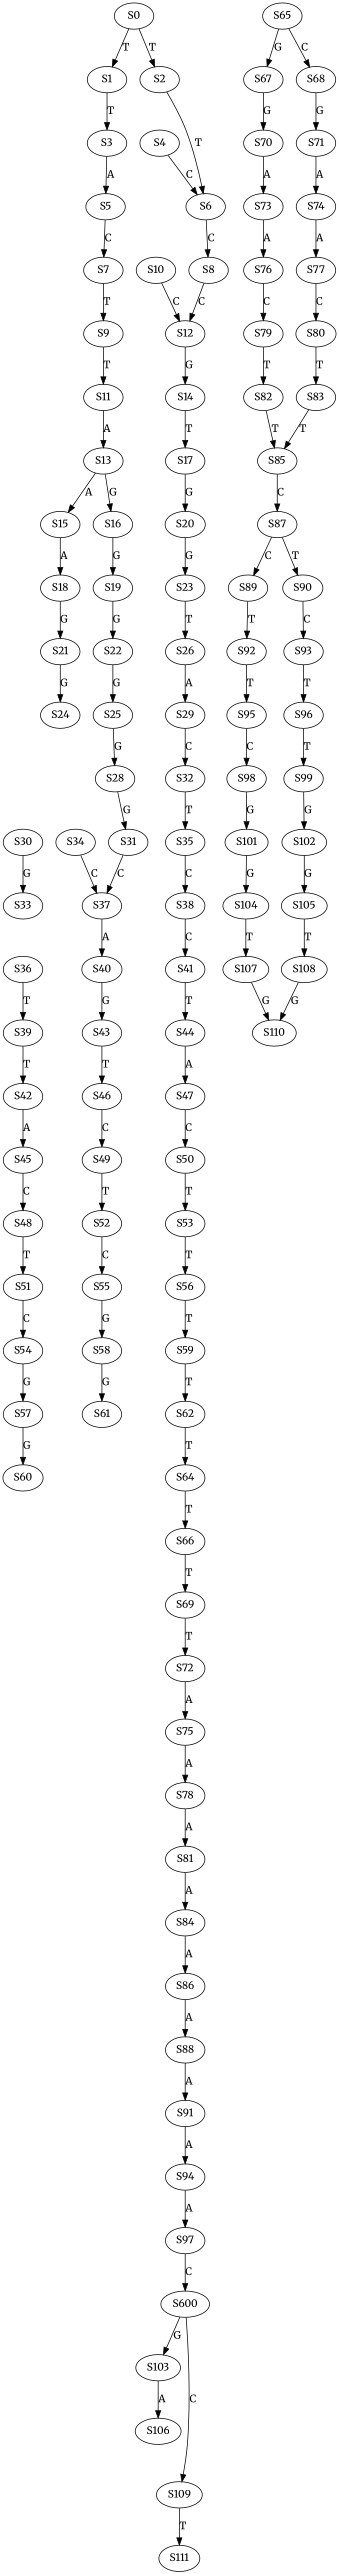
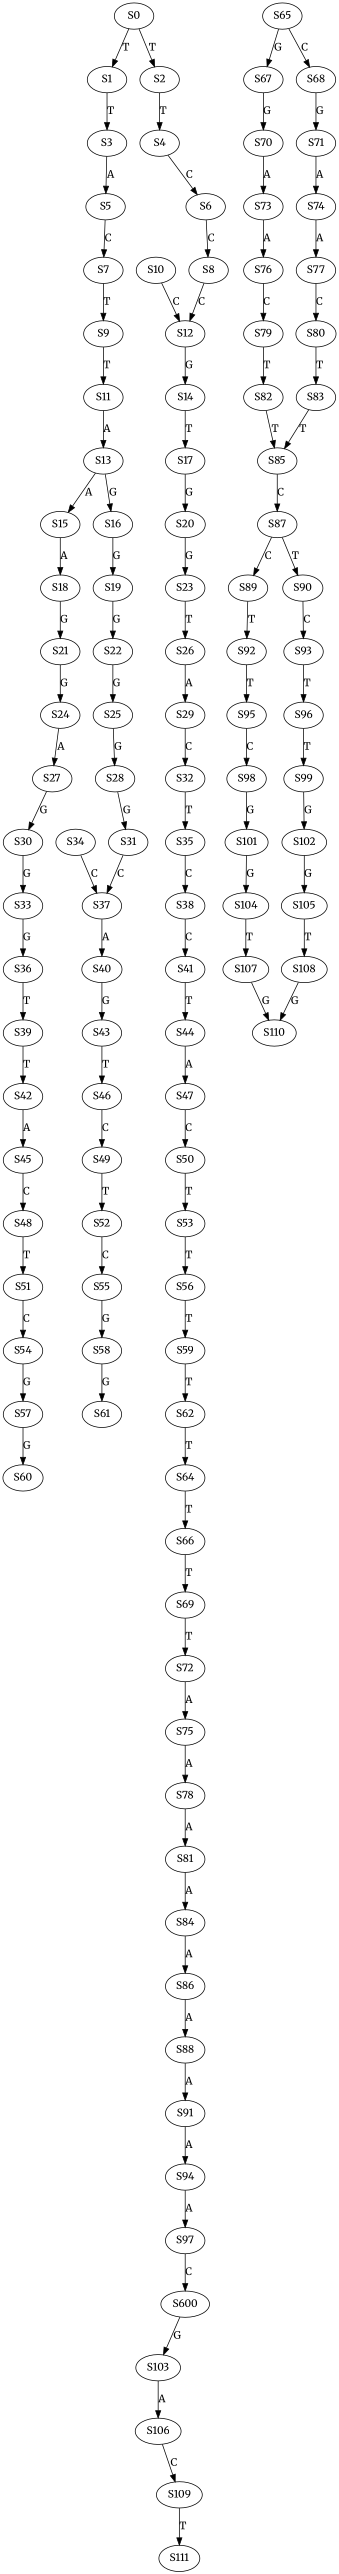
edge "S2" -> "S6": now "S2" -> "S4"
node "S27": added
edge "S33" -> "S36": added, label "G"
edge "S600" -> "S109": now "S106" -> "S109"
